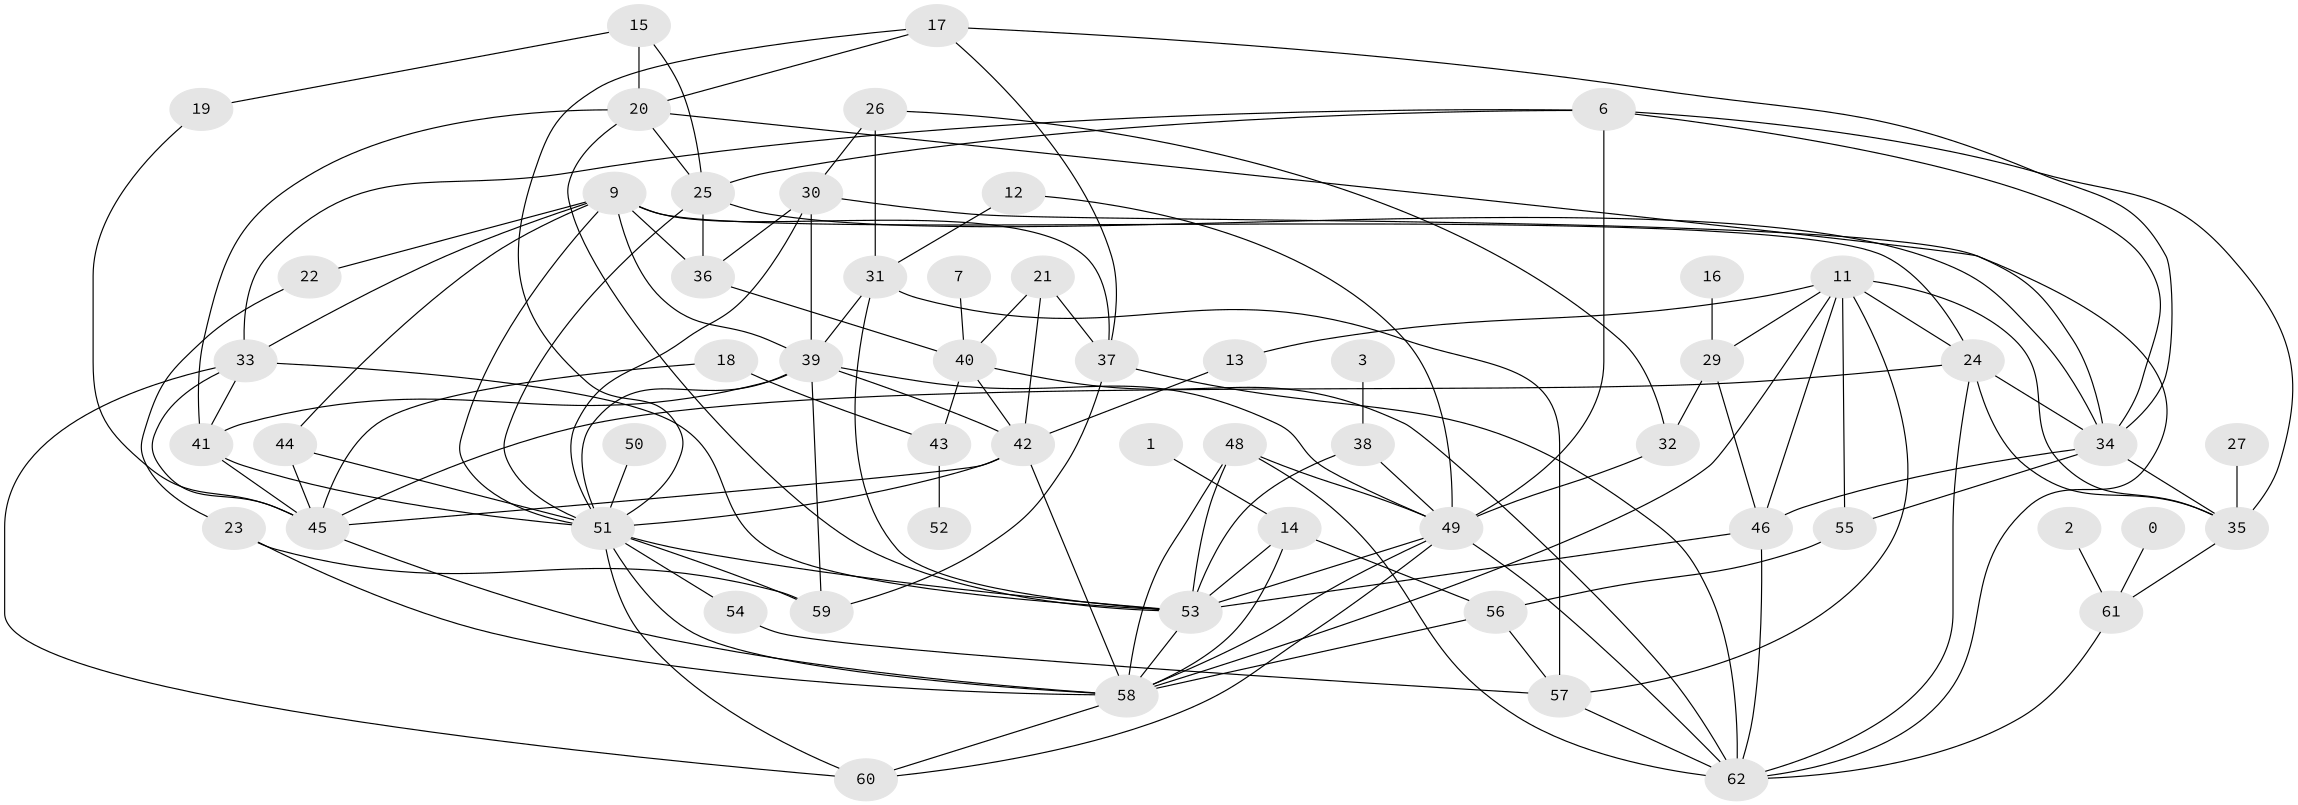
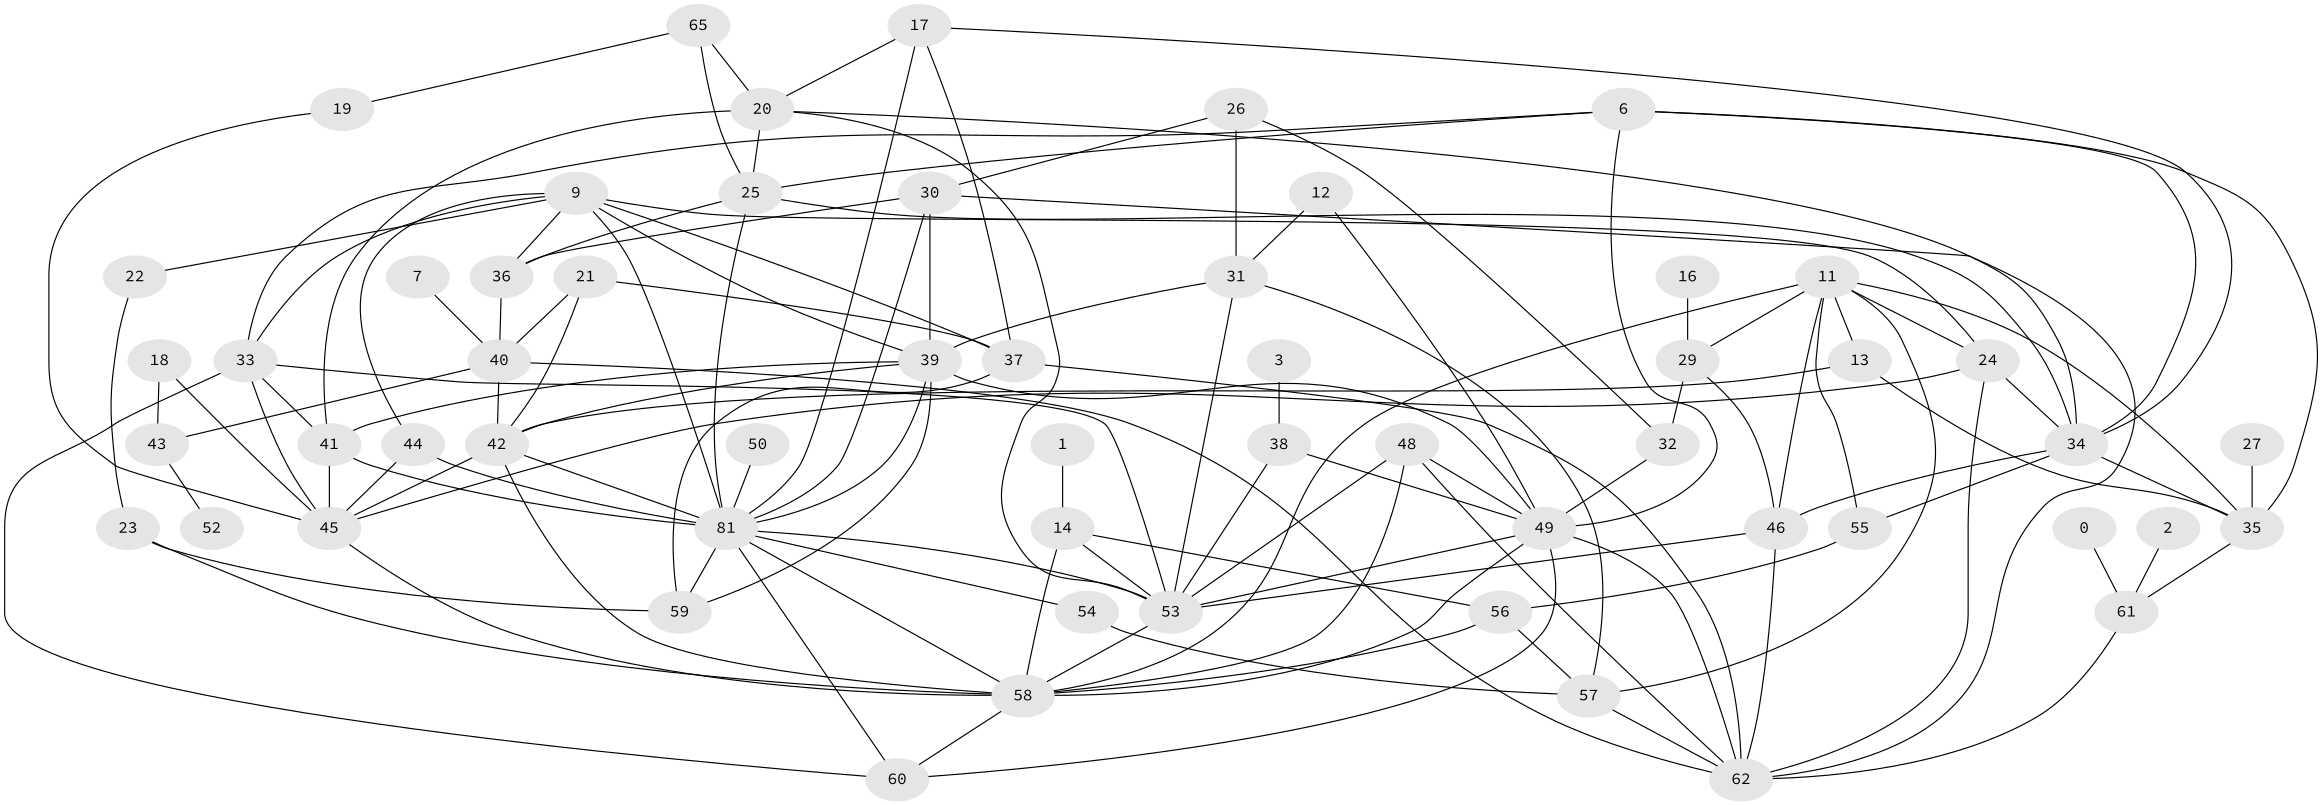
node "15": label "15" -> "65"
edge "24" -- "35": now "13" -- "35"
node "51": label "51" -> "81"
